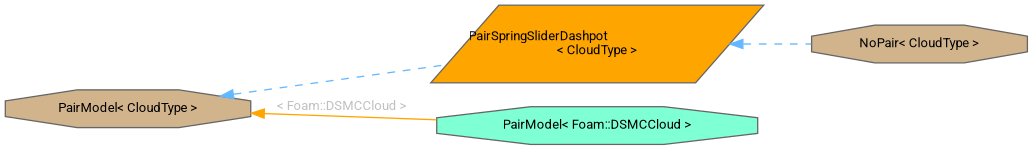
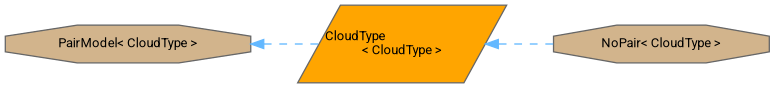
node "PairSpringSliderDashpot < CloudType >": label "PairSpringSliderDashpot < CloudType >" -> "CloudType < CloudType >"
node "PairModel< Foam::DSMCCloud >": removed
